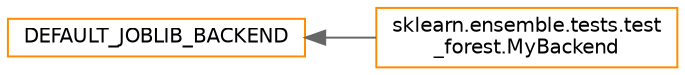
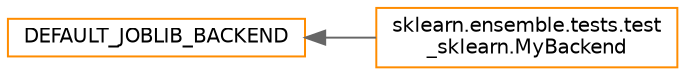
node "sklearn.ensemble.tests.test _forest.MyBackend": label "sklearn.ensemble.tests.test _forest.MyBackend" -> "sklearn.ensemble.tests.test _sklearn.MyBackend"
